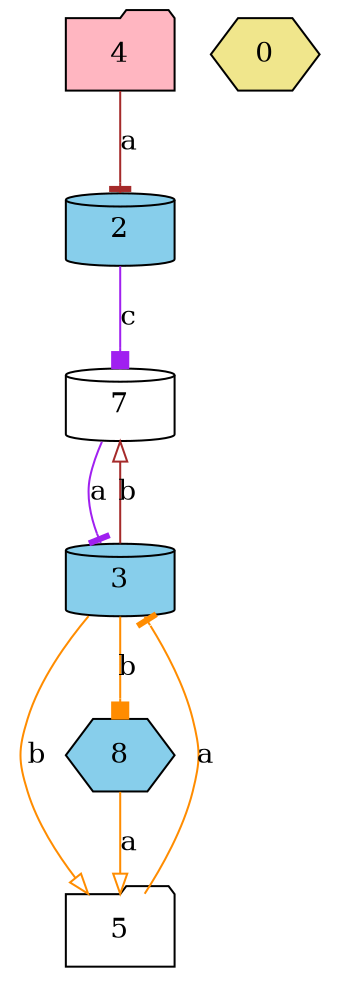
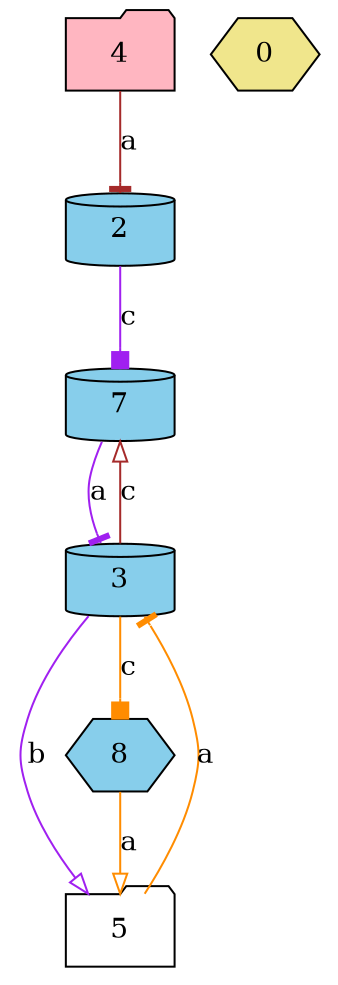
node "7": fillcolor white -> skyblue
edge "3" -> "7": label "b" -> "c"
edge "3" -> "8": label "b" -> "c"
edge "3" -> "5": color darkorange -> purple
